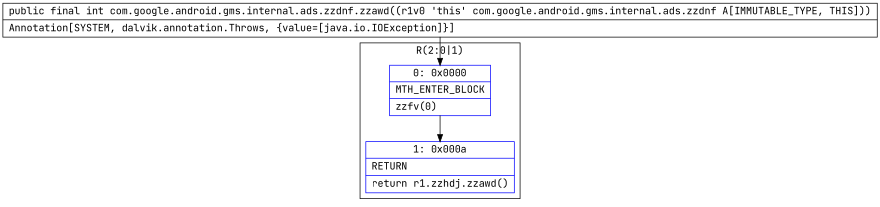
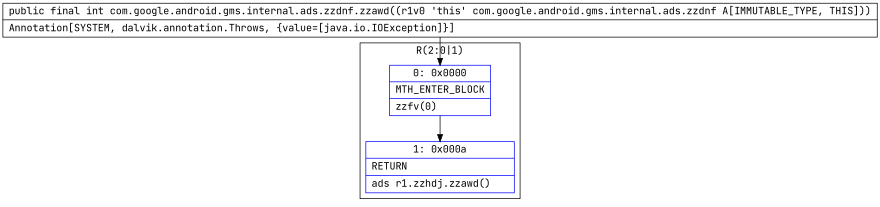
node "1: 0x000a": text "return r1.zzhdj.zzawd()" -> "ads r1.zzhdj.zzawd()"
